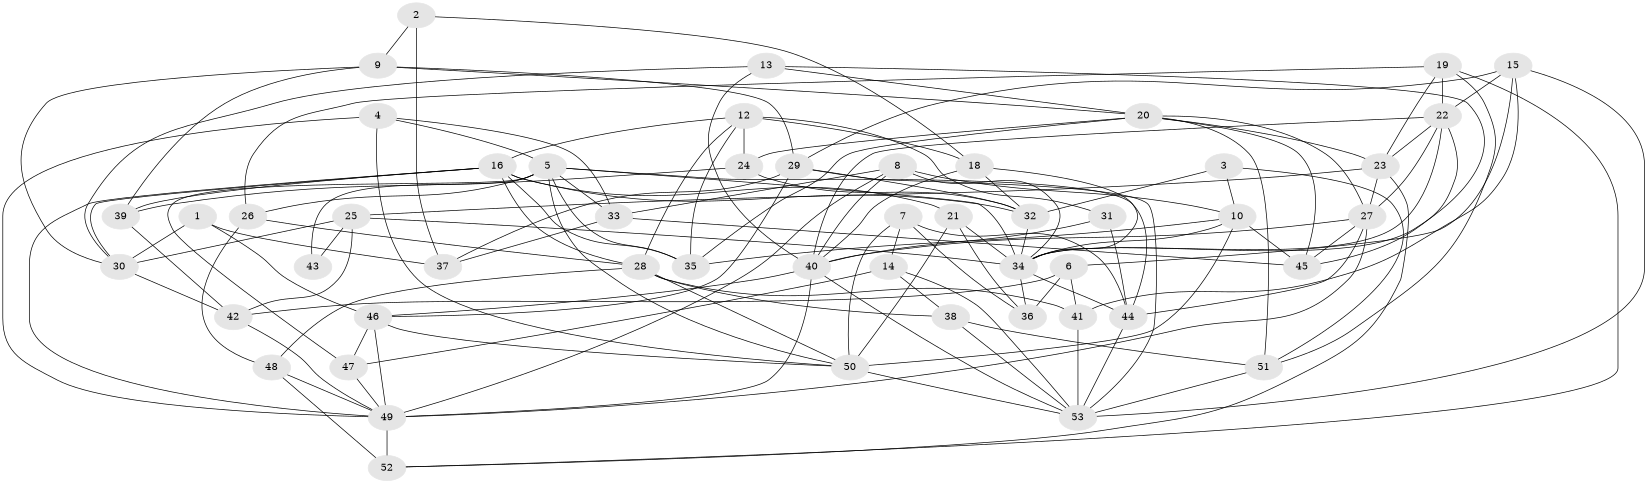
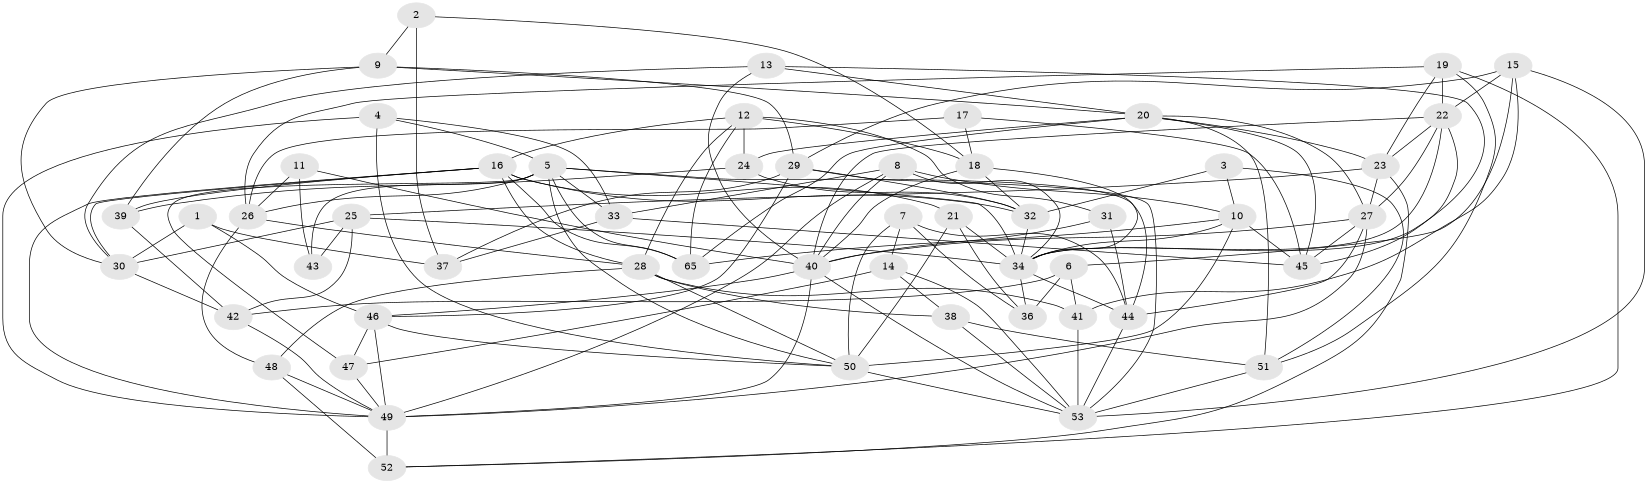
node "17": added
node "11": added
node "35": label "35" -> "65"
